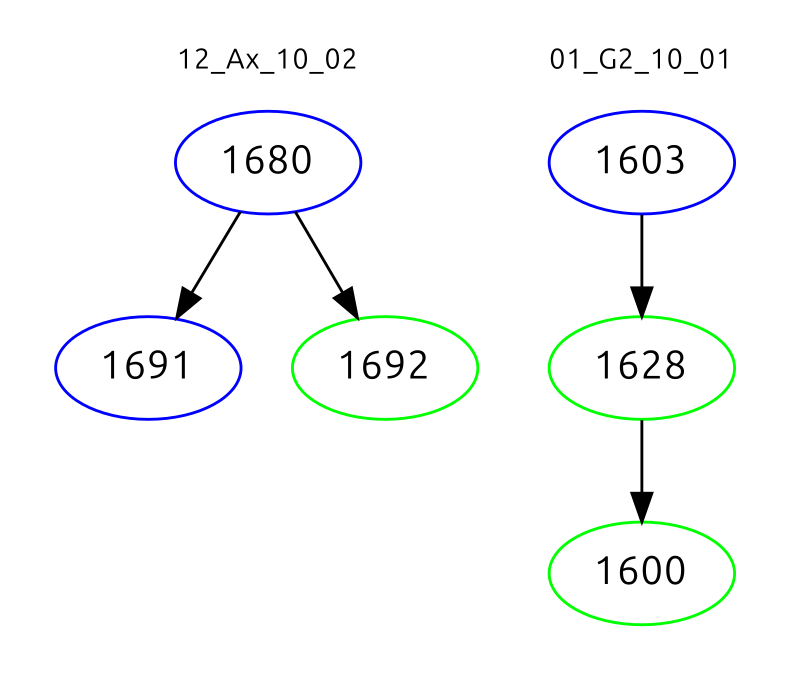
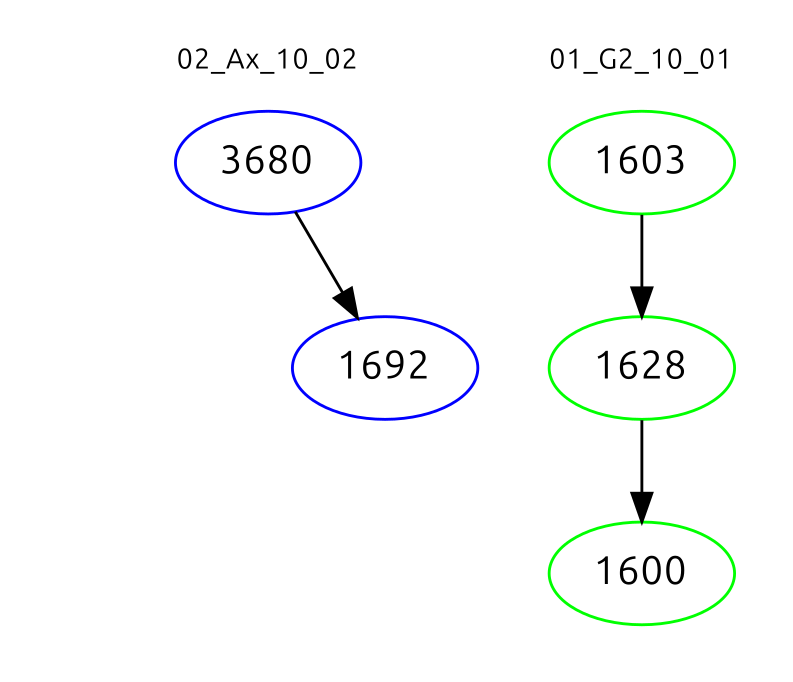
cluster "12_Ax_10_02": label "12_Ax_10_02" -> "02_Ax_10_02"
node "1680": label "1680" -> "3680"
node "1603": color blue -> green
node "1691": removed
node "1692": color green -> blue
